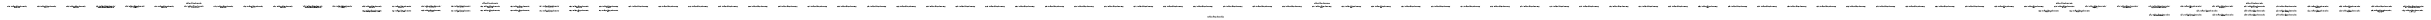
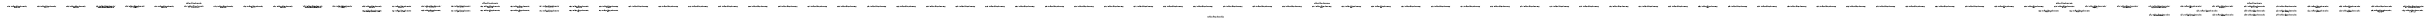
node "/home/labaccount/Saba/bbrepo/mlsa/test/test0/Summation.c": label "/home/labaccount/Saba/bbrepo/mlsa/test/test0/Summation.c" -> "/home/labaccount/Saba/bbrepo/mlsa/test/test0/The.c"
